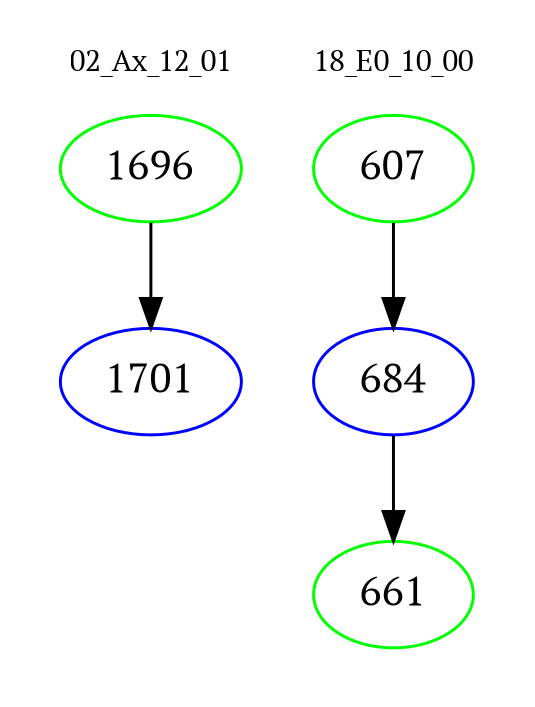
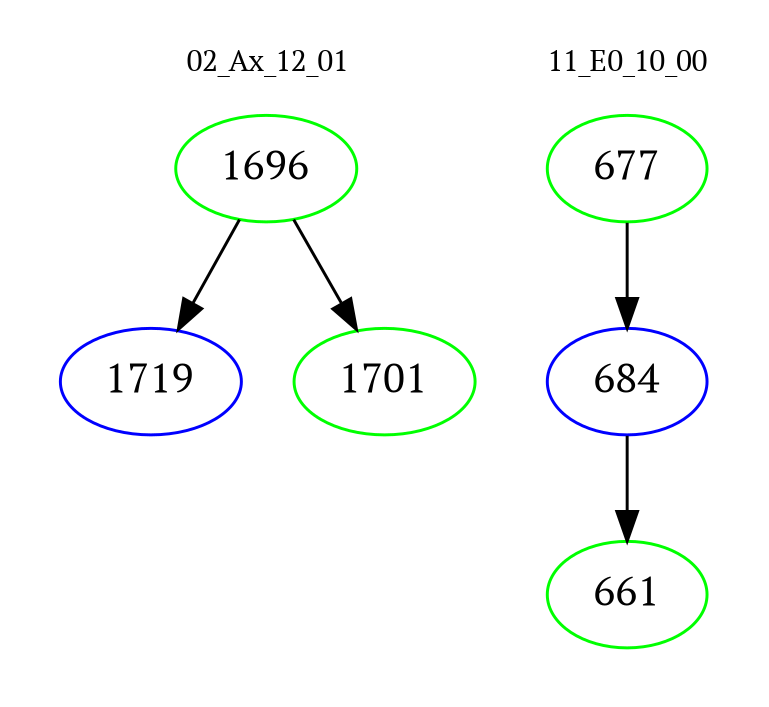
cluster "18_E0_10_00": label "18_E0_10_00" -> "11_E0_10_00"
node "607": label "607" -> "677"
node "1719": added
node "1701": color blue -> green
